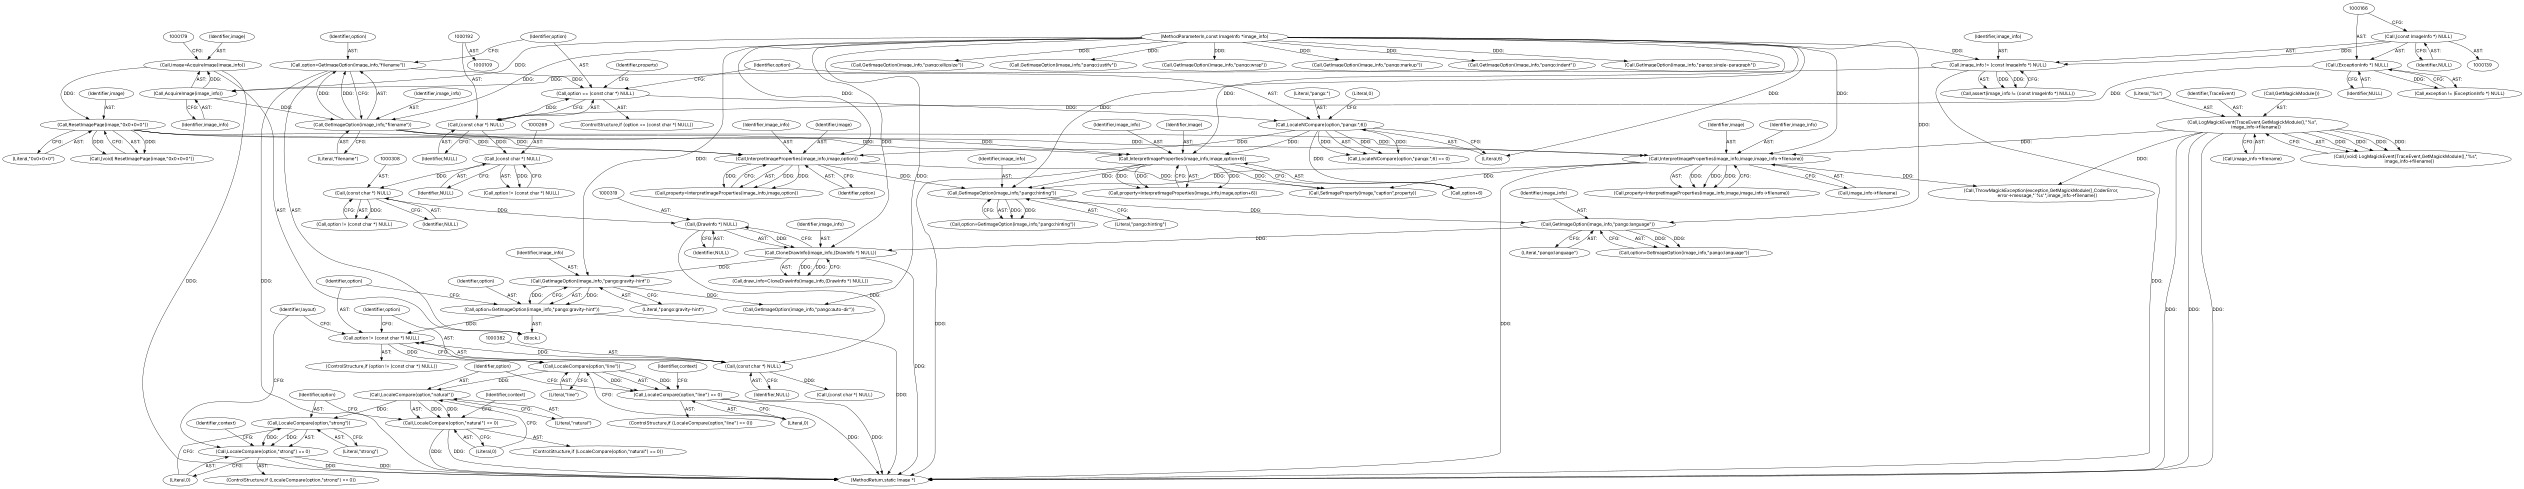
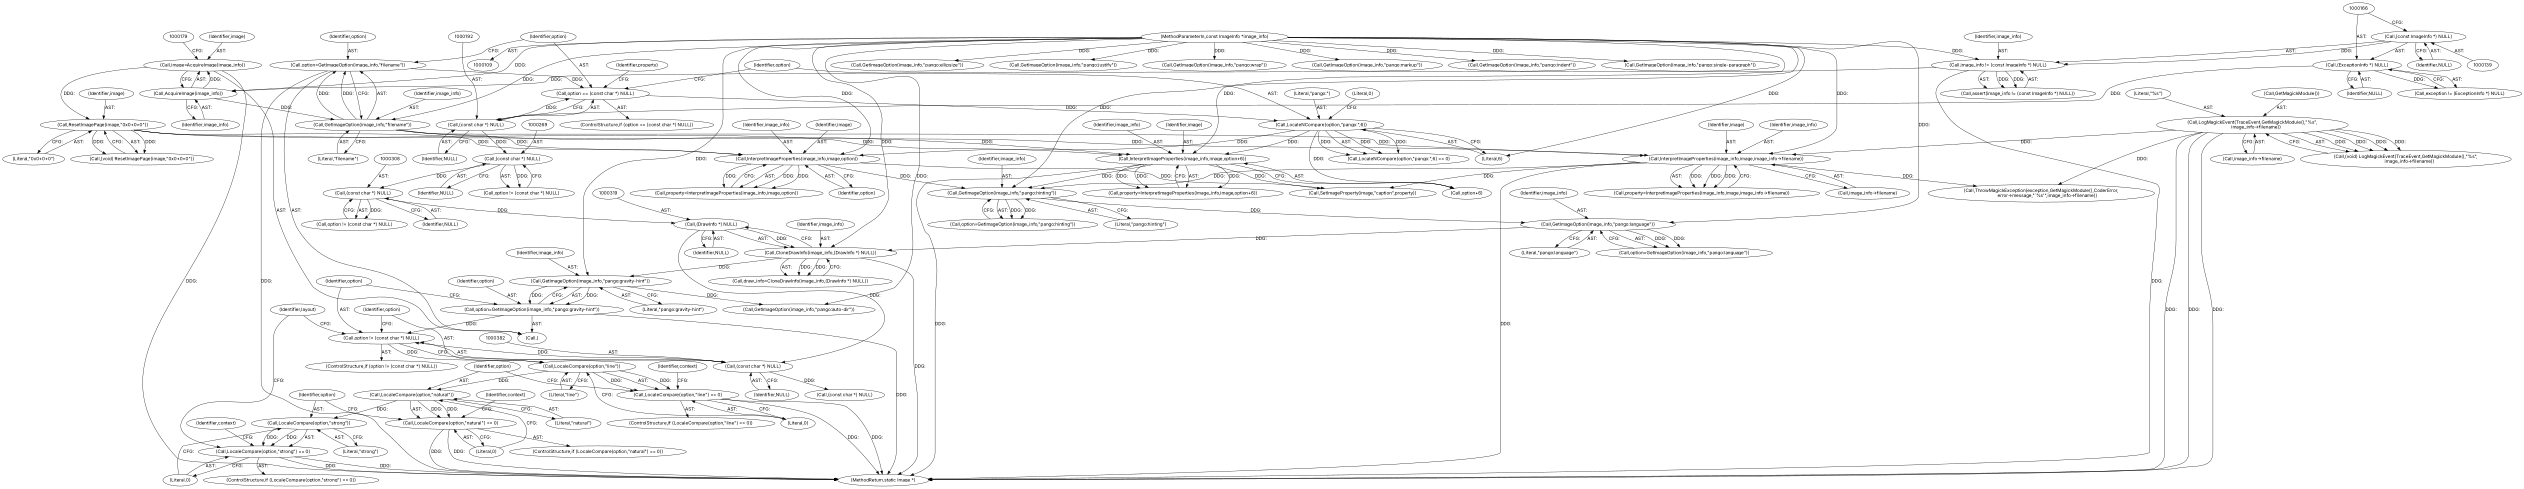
edge "(Call,(const ImageInfo *) NULL)" -> "1000139": reversed
edge "1000192" -> "1000109": now "(MethodParameterIn,const ImageInfo *image_info)" -> "1000109"
edge "(Call,image=AcquireImage(image_info))" -> "(Call,AcquireImage(image_info))": added, label "CFG:"
edge "(Call,assert(image_info != (const ImageInfo *) NULL))" -> "(Call,image_info != (const ImageInfo *) NULL)": label "CFG: " -> "AST: "
node "(Identifier,TraceEvent)": removed
node "(Block,)": label "(Block,)" -> "(Call,)"
